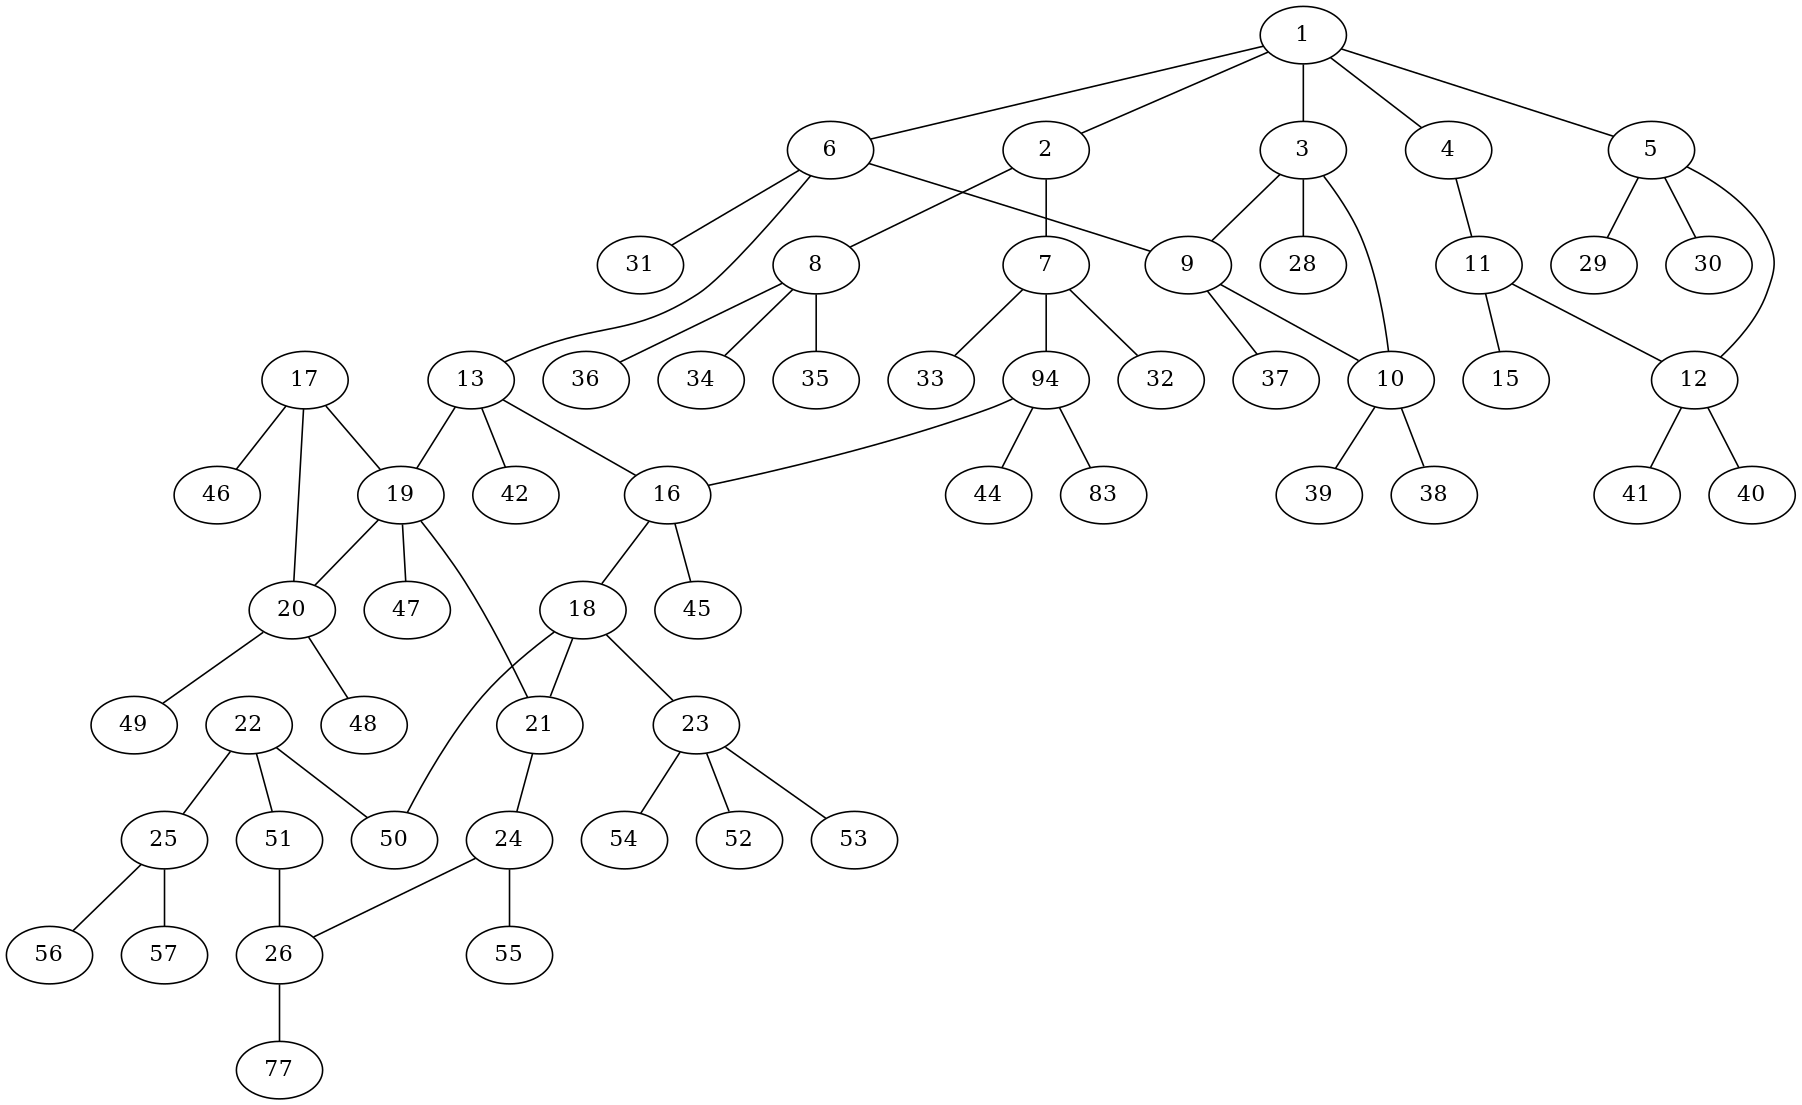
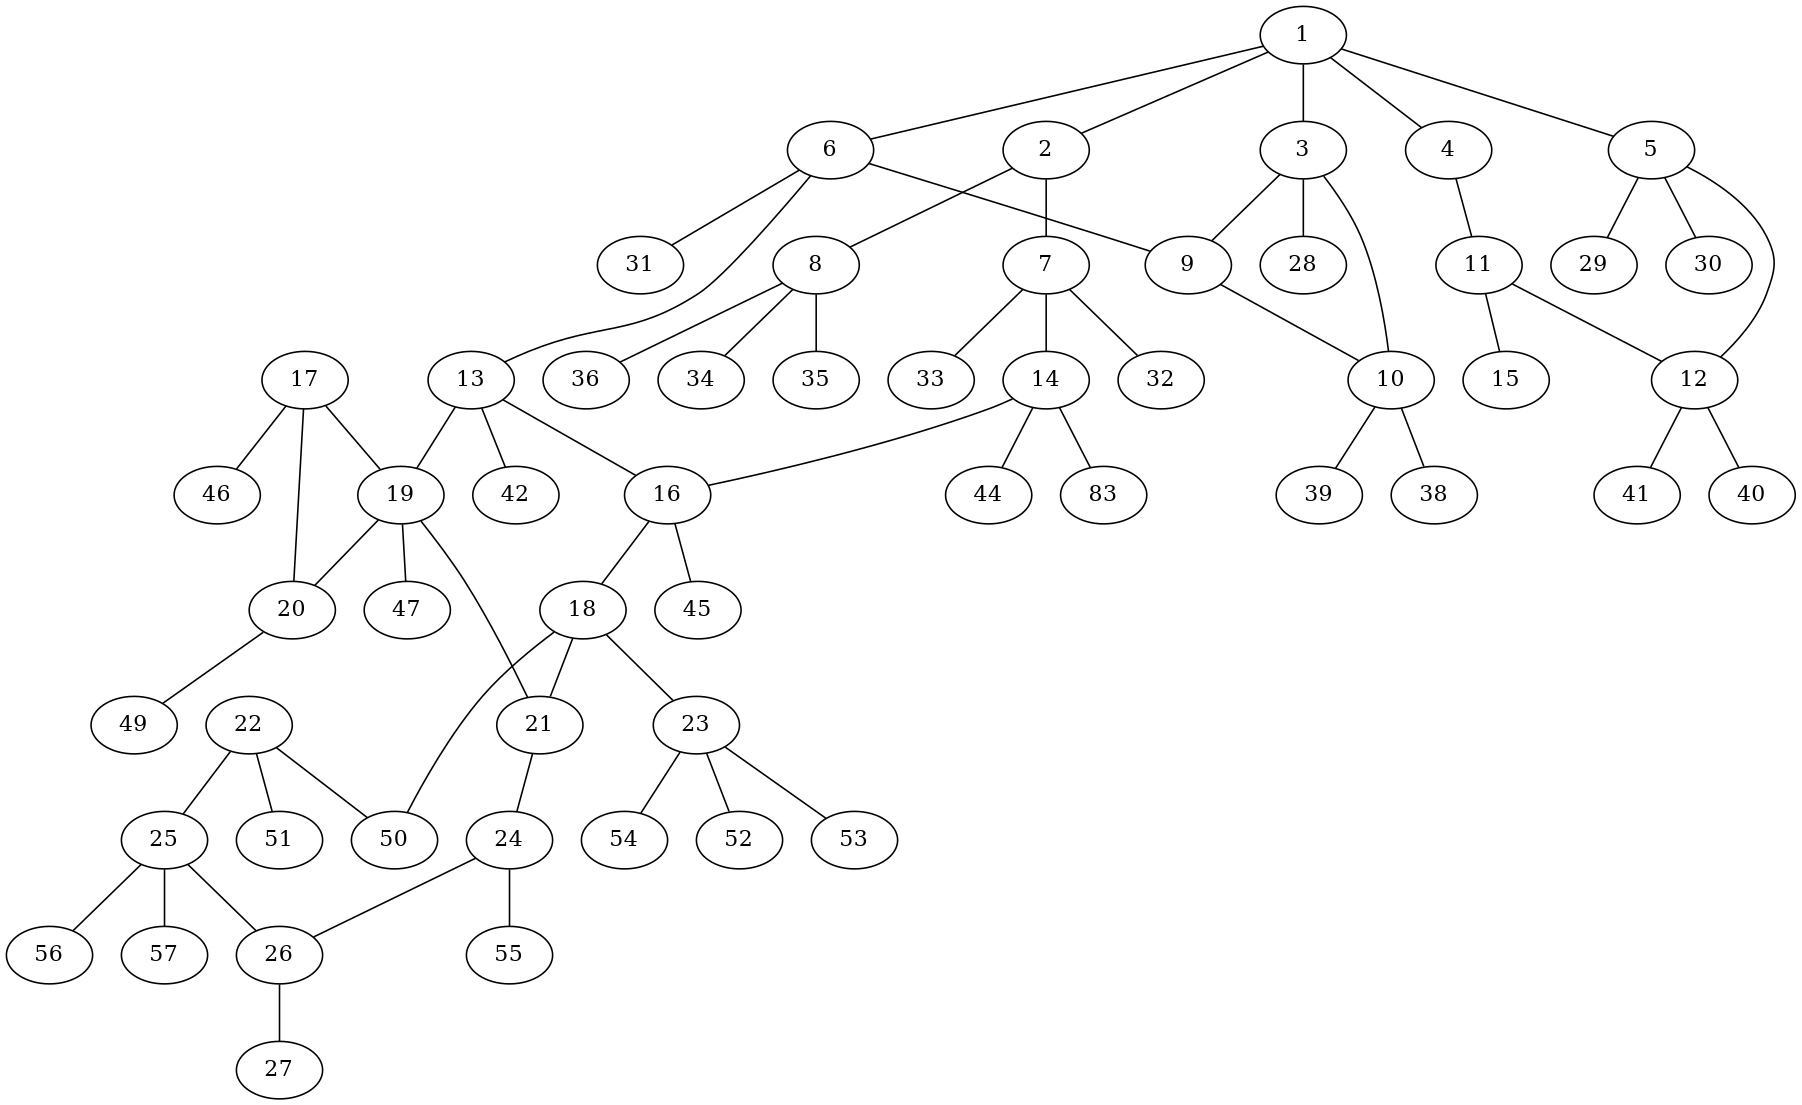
node "94": label "94" -> "14"
node "37": removed
node "48": removed
edge "51" -- "26": now "25" -- "26"
node "77": label "77" -> "27"
